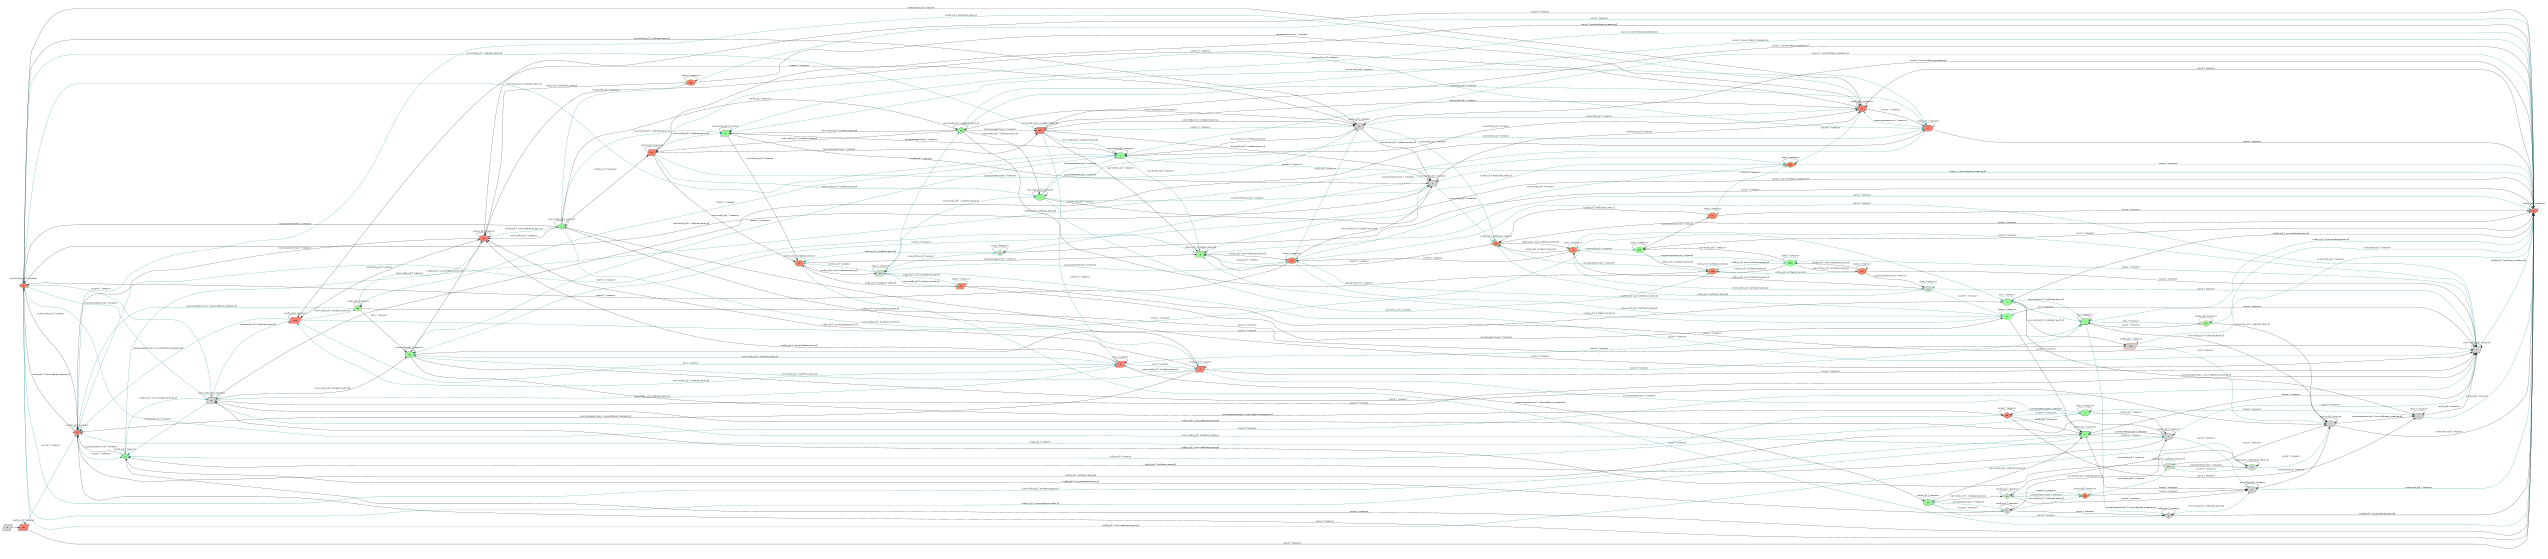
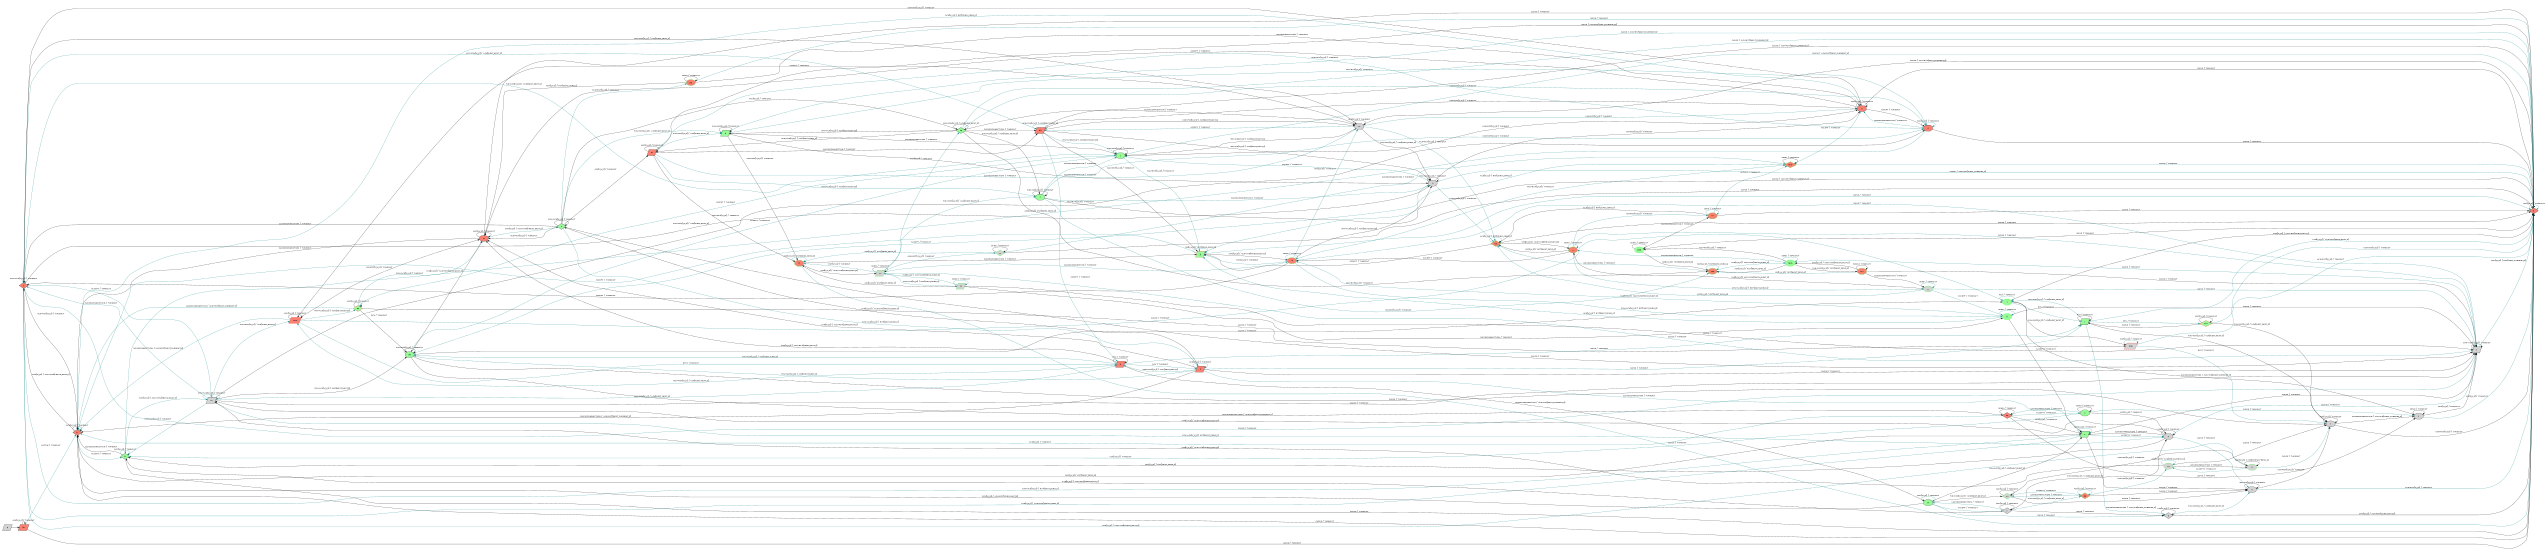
edge "ss" -> "ddd": now "ss" -> "ww"
node "zz": fillcolor salmon -> lightgrey
node "i": color black -> green
node "p": color red -> black
edge "w" -> "h": added, label "SYN(V,V,0) / ACK+RST(ZERO,NEXT,0)"
